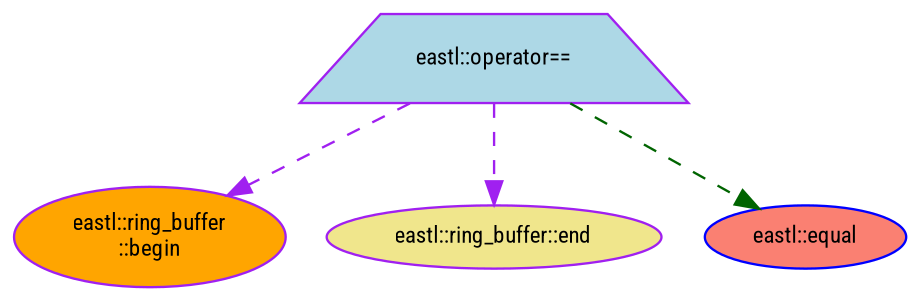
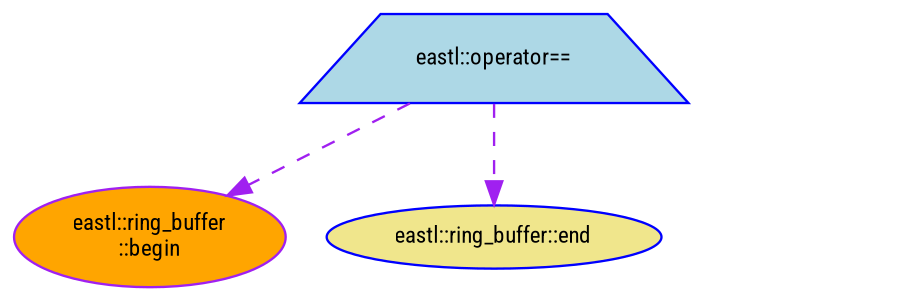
node "eastl::operator==": color purple -> blue
node "eastl::ring_buffer::end": color purple -> blue
node "eastl::equal": removed
